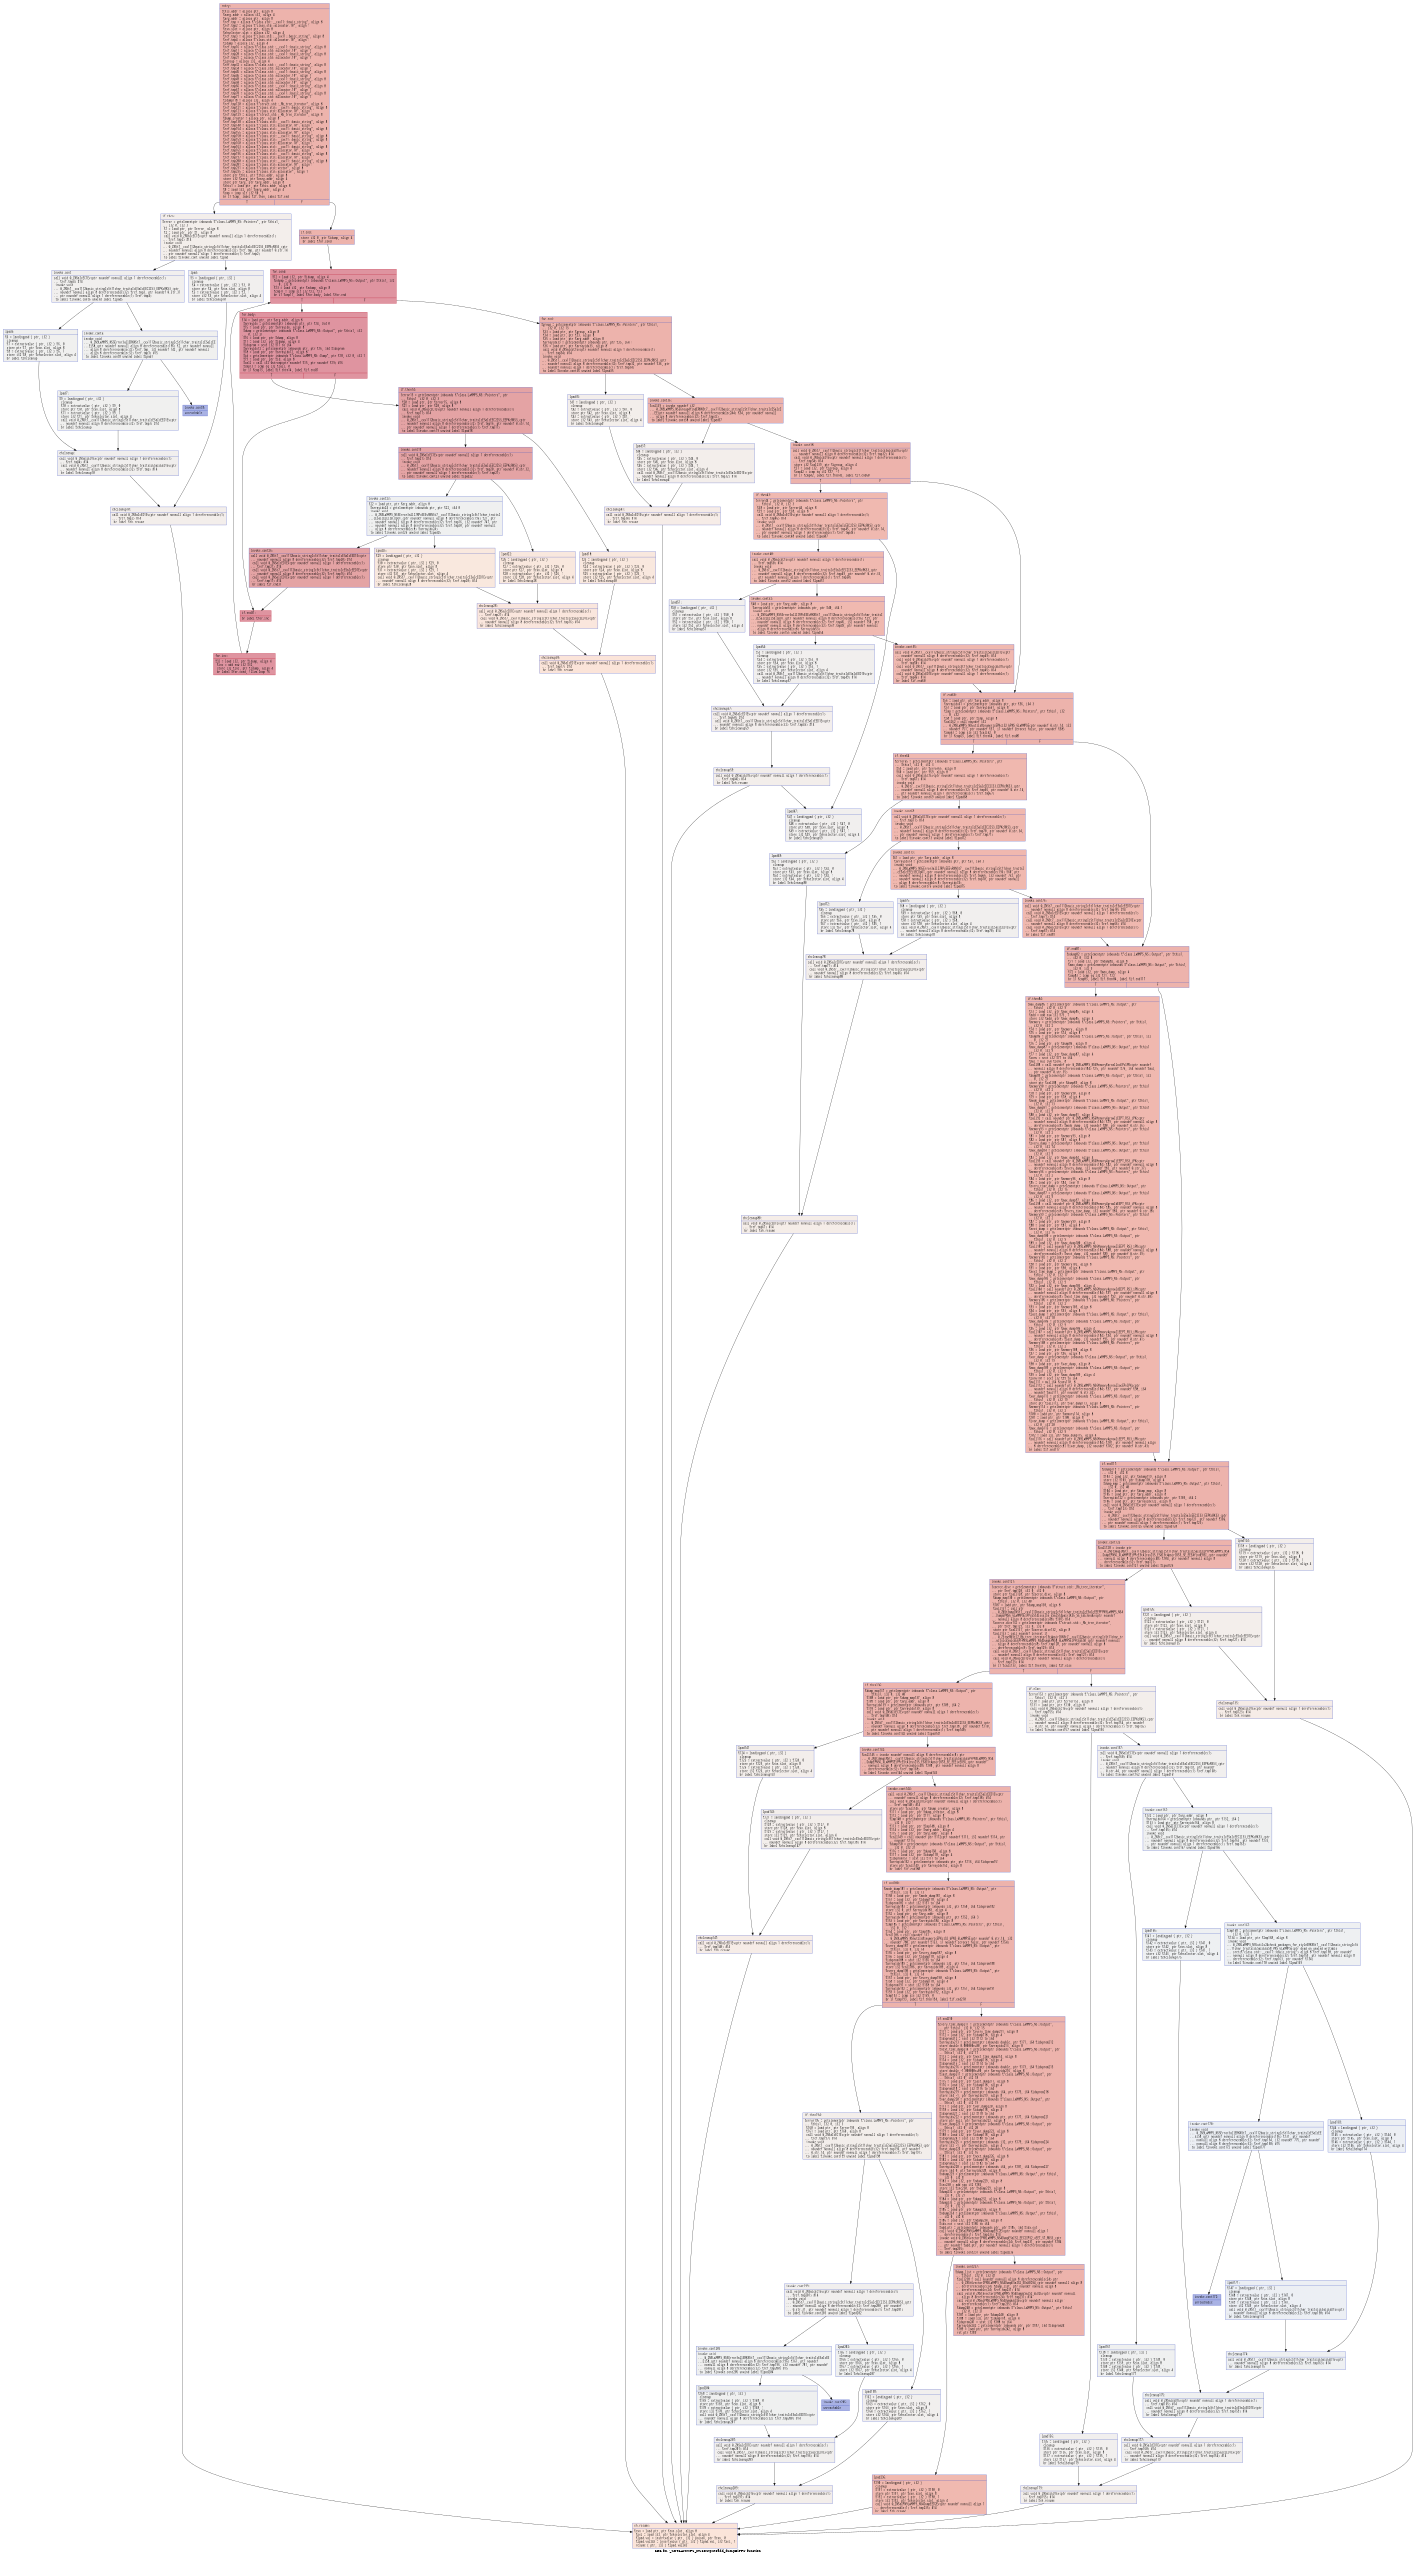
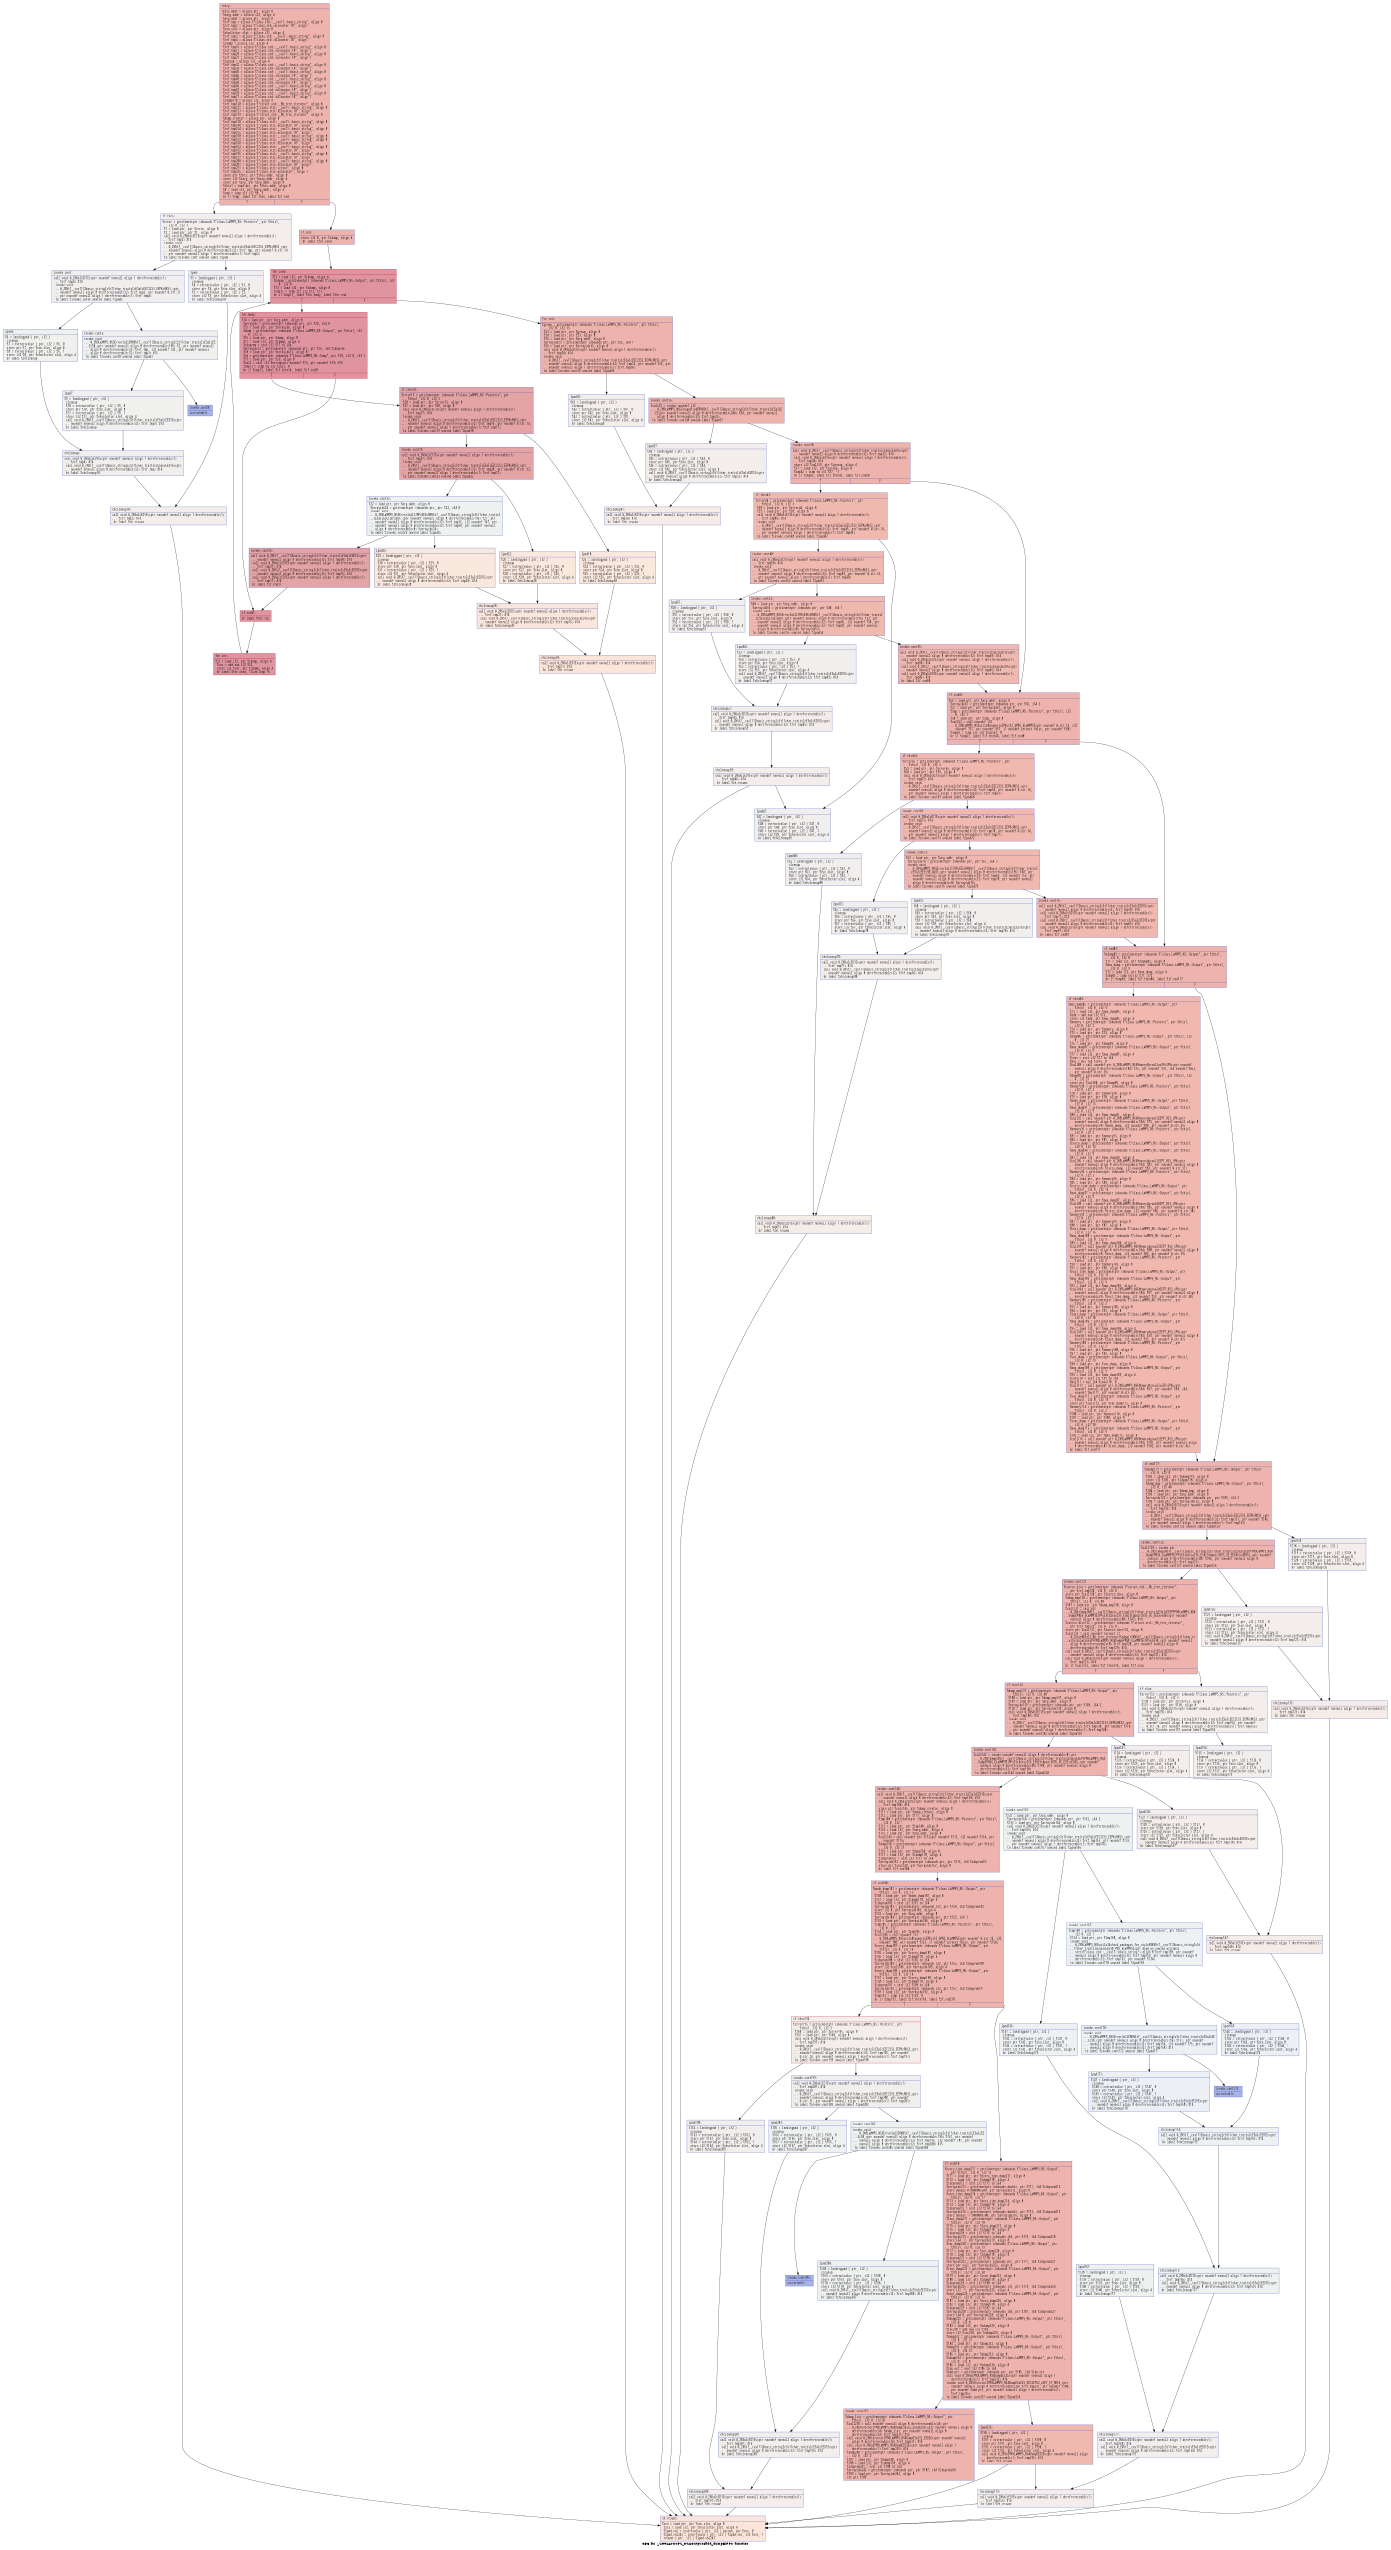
node "if.then84:": text "%85 = load ptr, ptr %84, ivar 8" -> "%85 = load ptr, ptr %84, align 8"
node "invoke.cont157:": removed
node "if.then194:": color #3d50c3ff -> #b70d28ff
edge "lpad156:" -> "ehcleanup179:": now "lpad236:" -> "ehcleanup179:"
